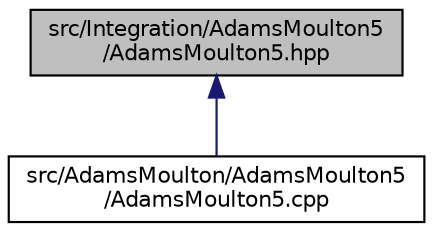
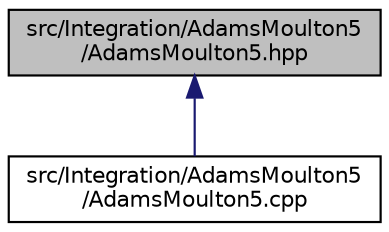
node "src/AdamsMoulton/AdamsMoulton5 /AdamsMoulton5.cpp": label "src/AdamsMoulton/AdamsMoulton5 /AdamsMoulton5.cpp" -> "src/Integration/AdamsMoulton5 /AdamsMoulton5.cpp"
